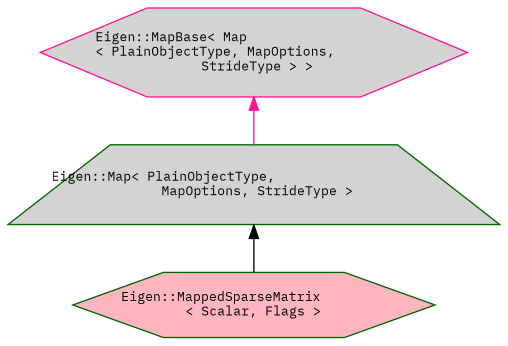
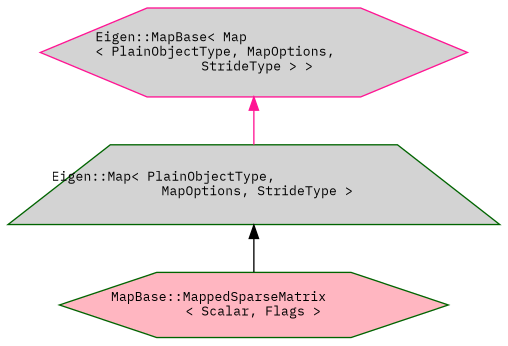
node "Eigen::MappedSparseMatrix < Scalar, Flags >": label "Eigen::MappedSparseMatrix < Scalar, Flags >" -> "MapBase::MappedSparseMatrix < Scalar, Flags >"
